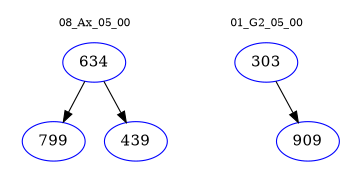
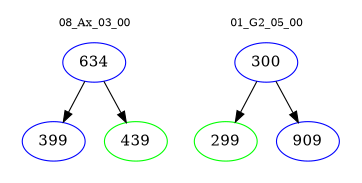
cluster "08_Ax_05_00": label "08_Ax_05_00" -> "08_Ax_03_00"
node "303": label "303" -> "300"
node "799": label "799" -> "399"
node "439": color blue -> green
node "299": added
